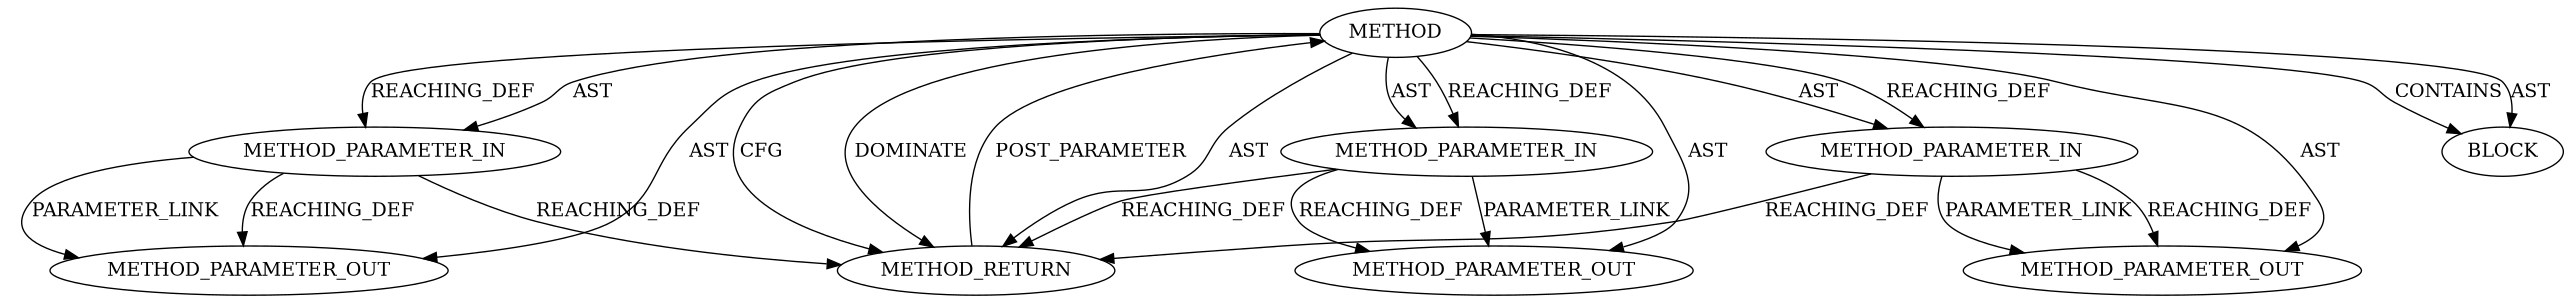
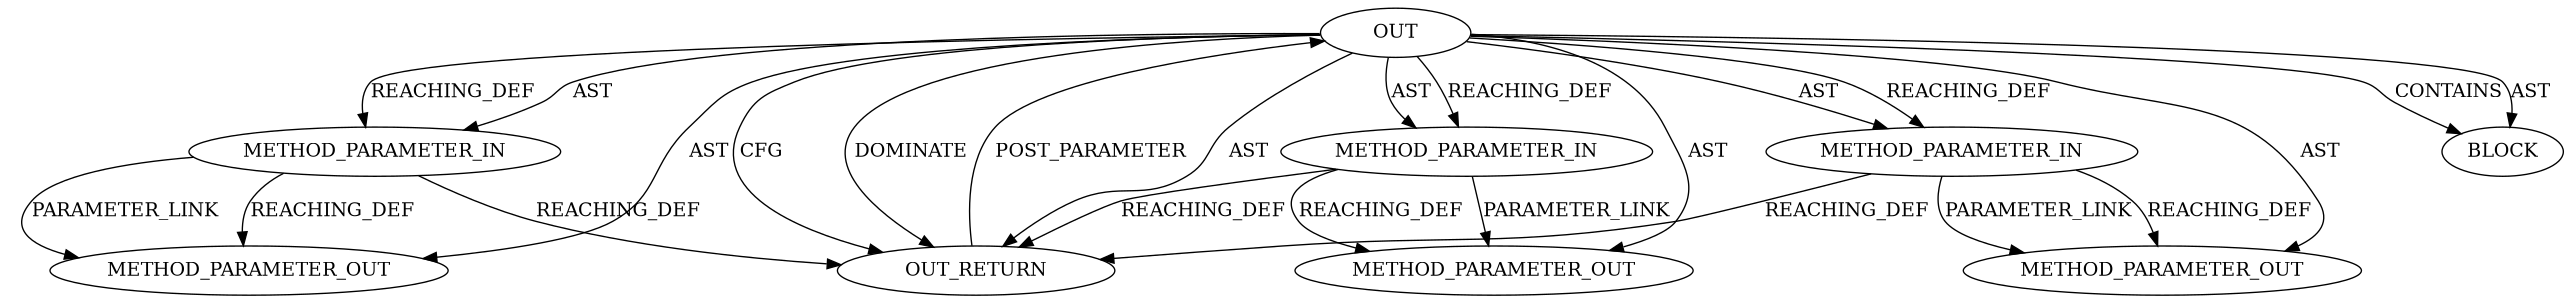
node "METHOD": label "METHOD" -> "OUT"
node "METHOD_RETURN": label "METHOD_RETURN" -> "OUT_RETURN"
